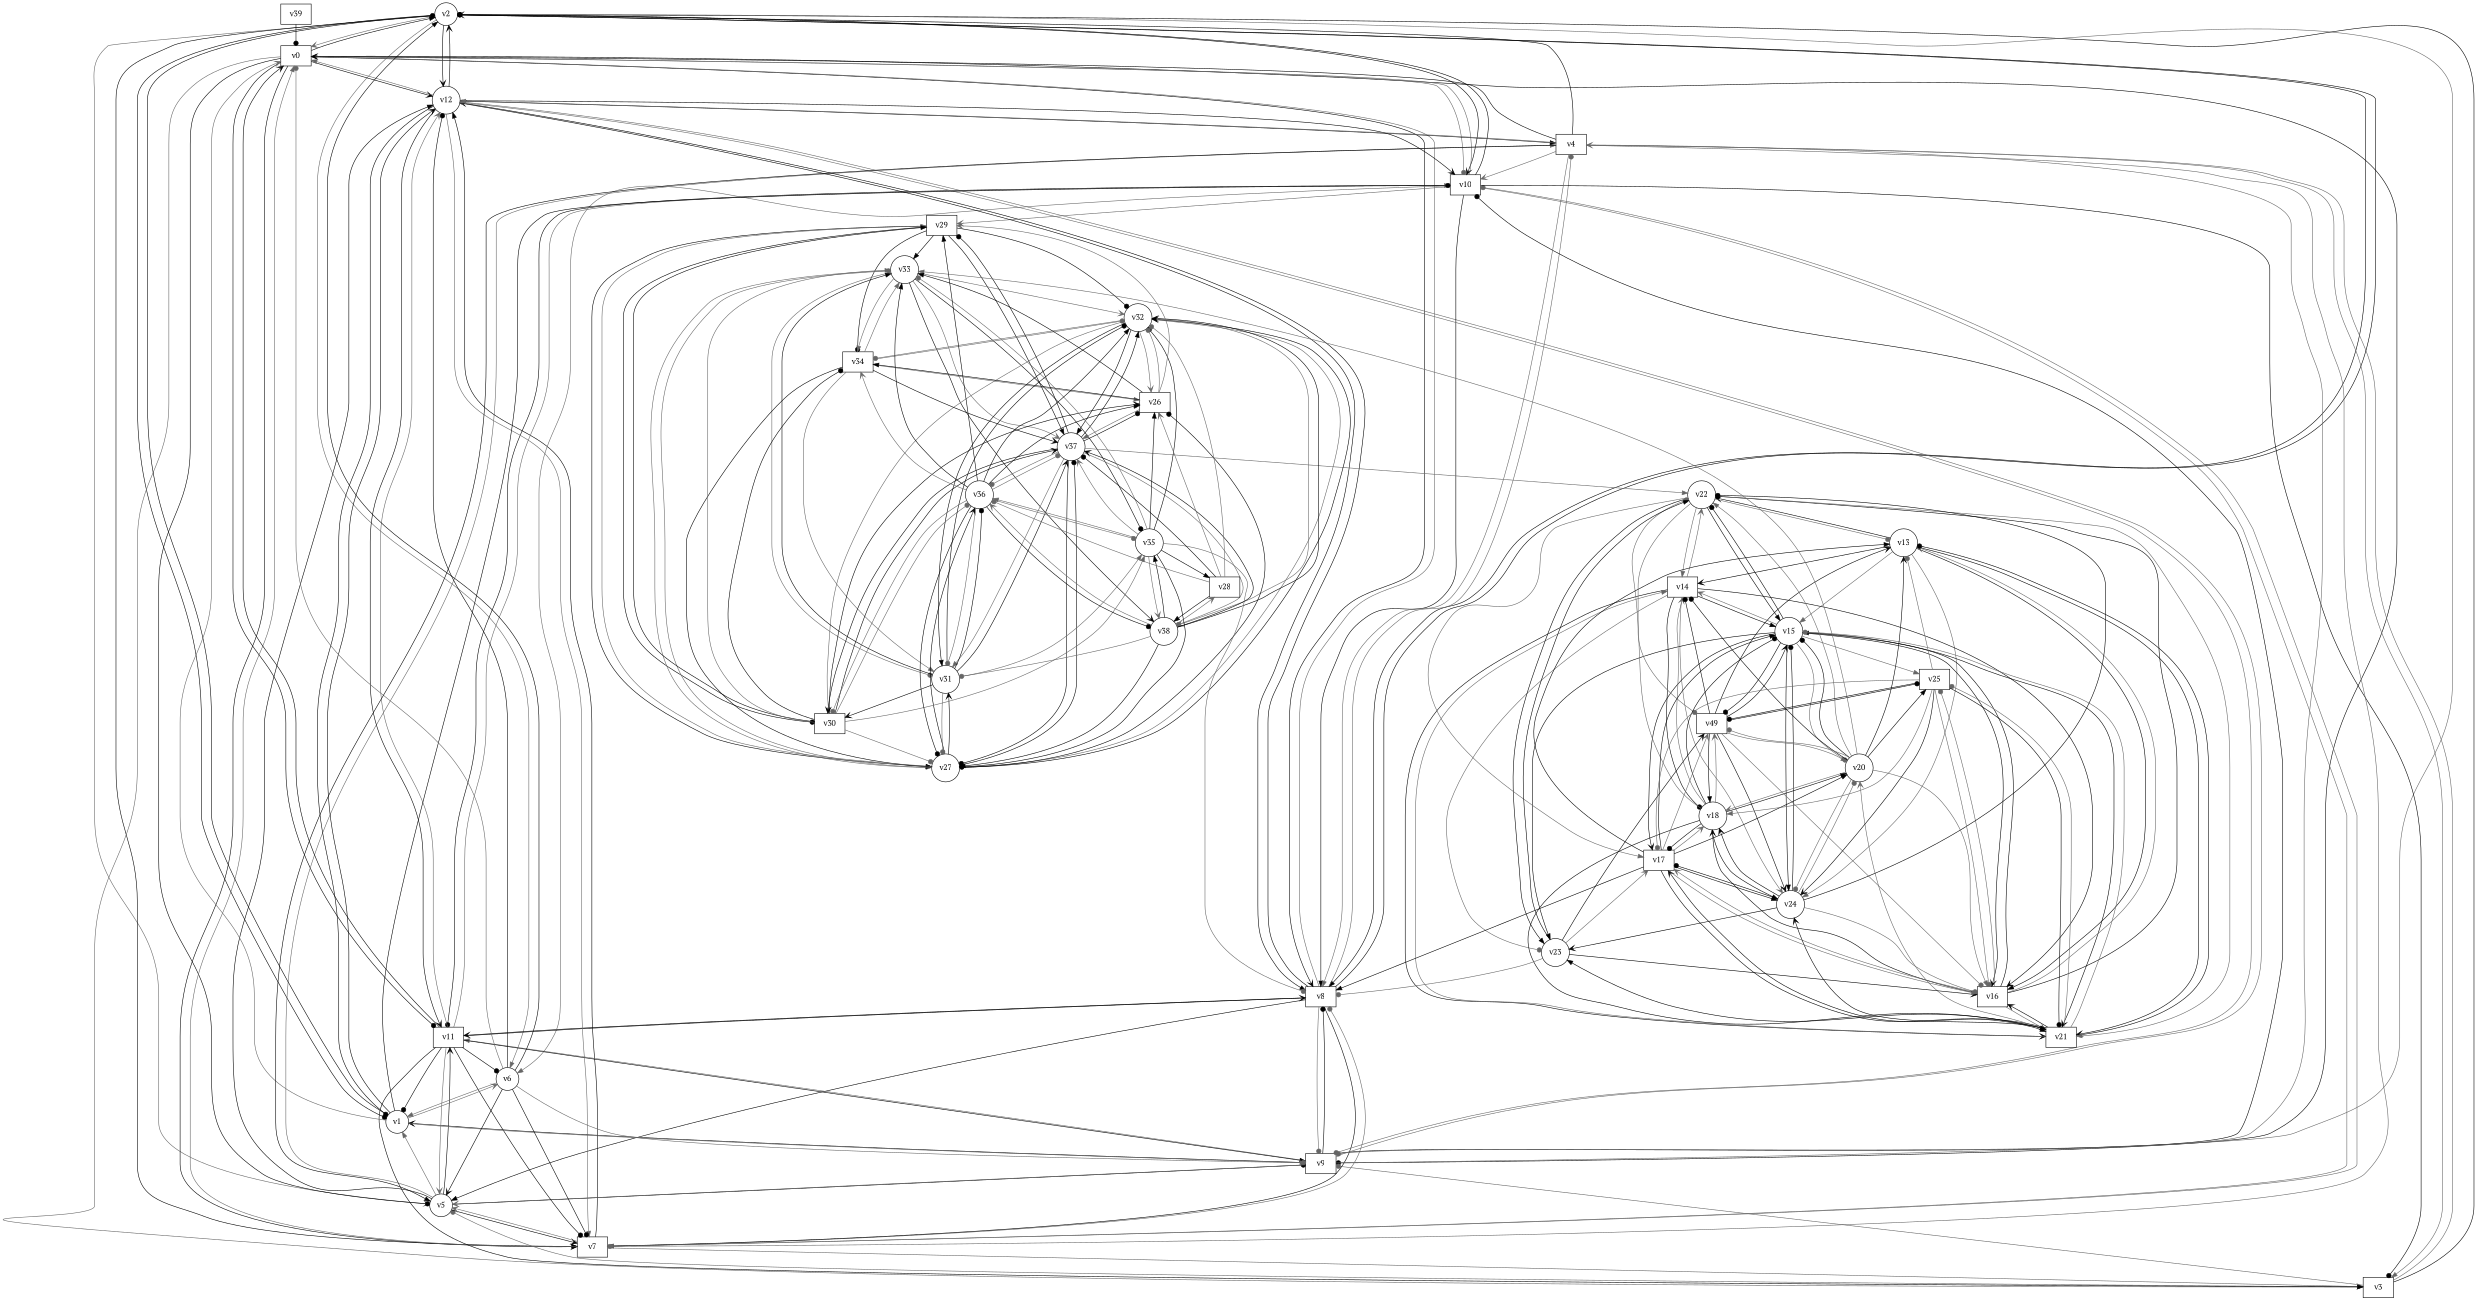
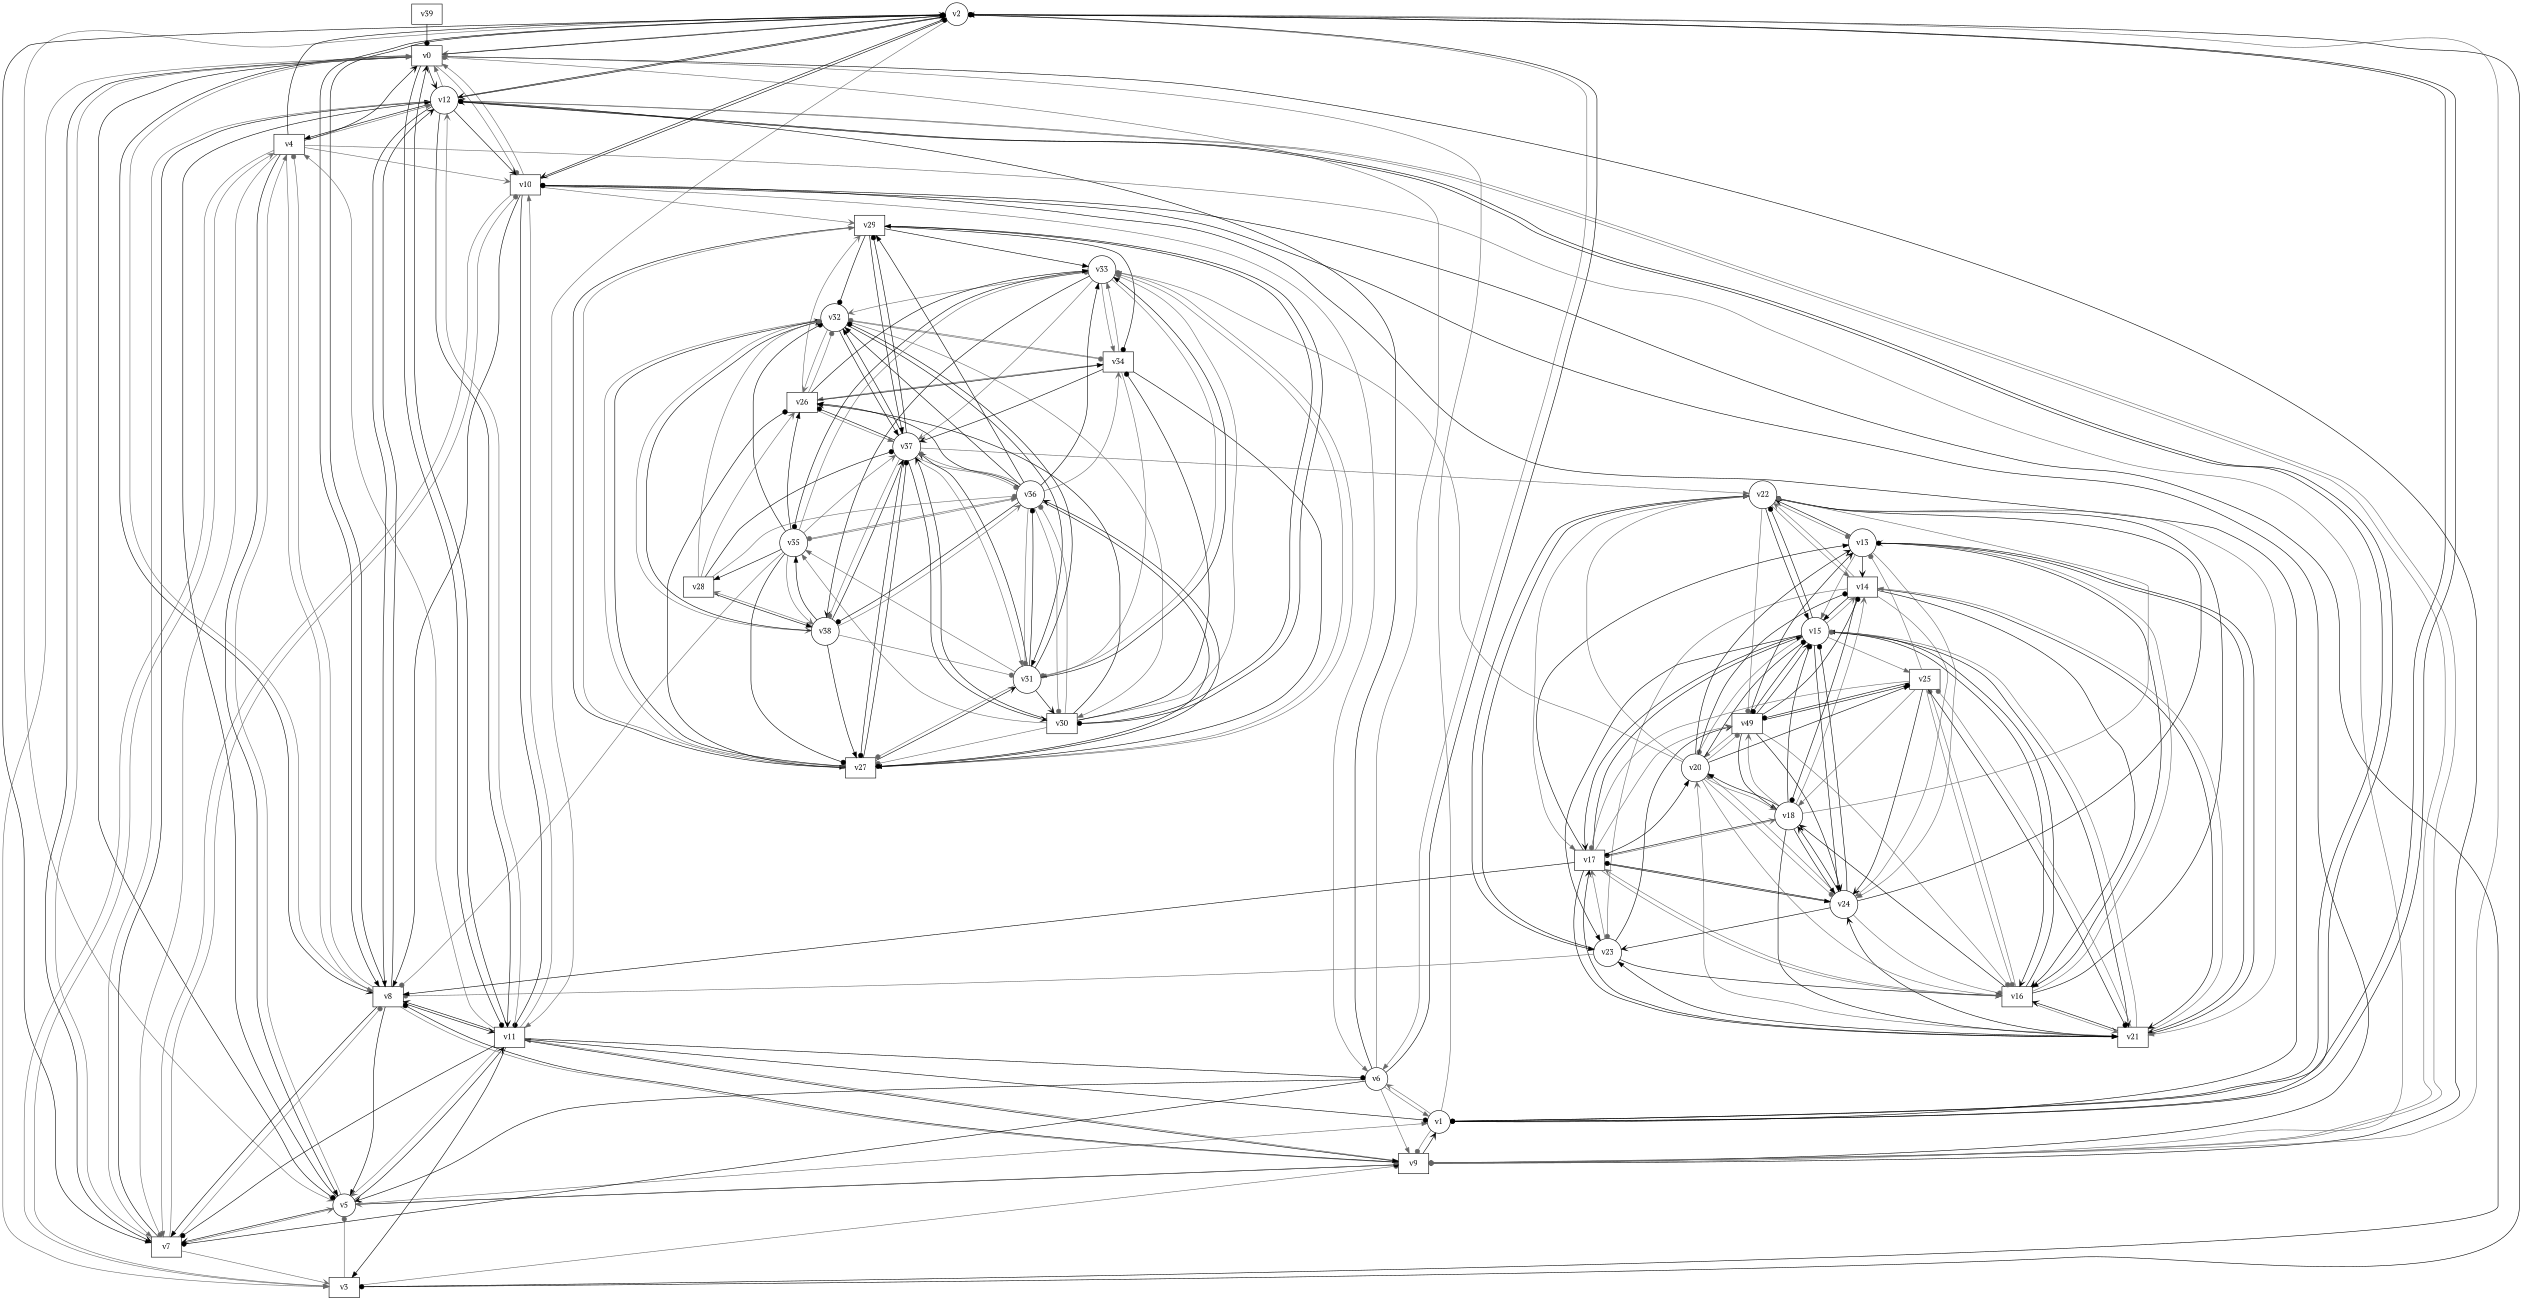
edge "v2" -> "v11": added
edge "v11" -> "v4": added
node "v27": shape circle -> box
